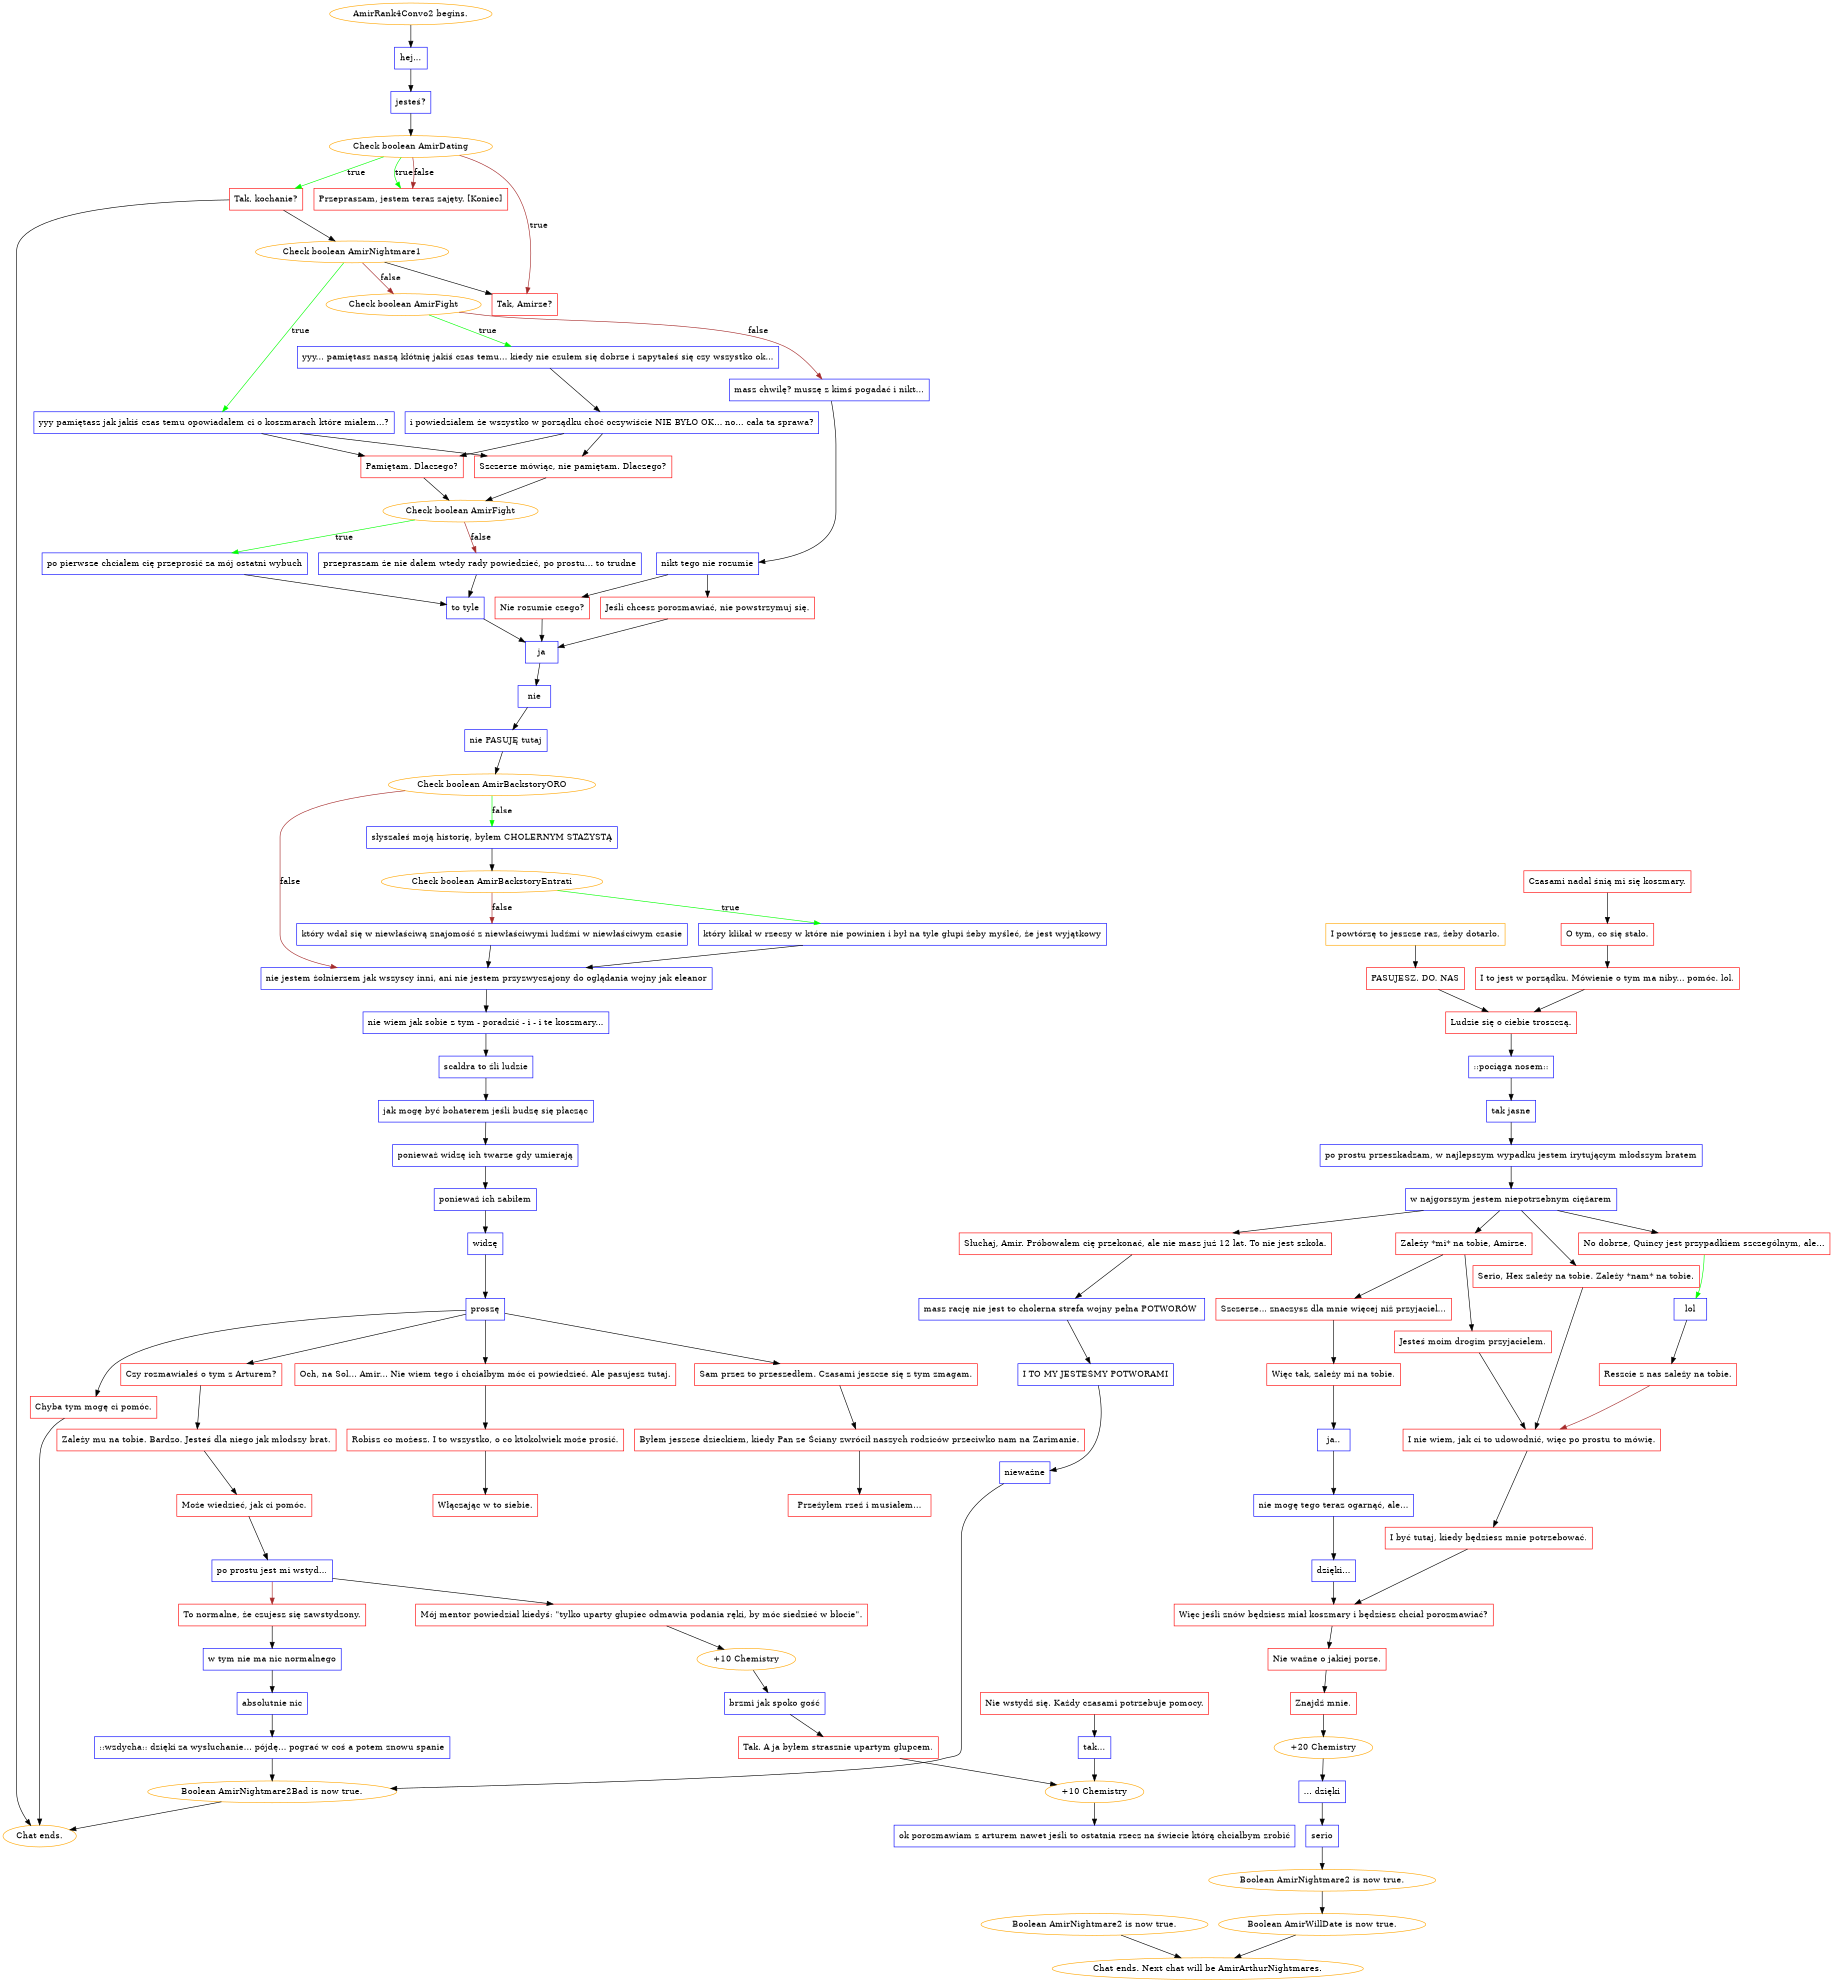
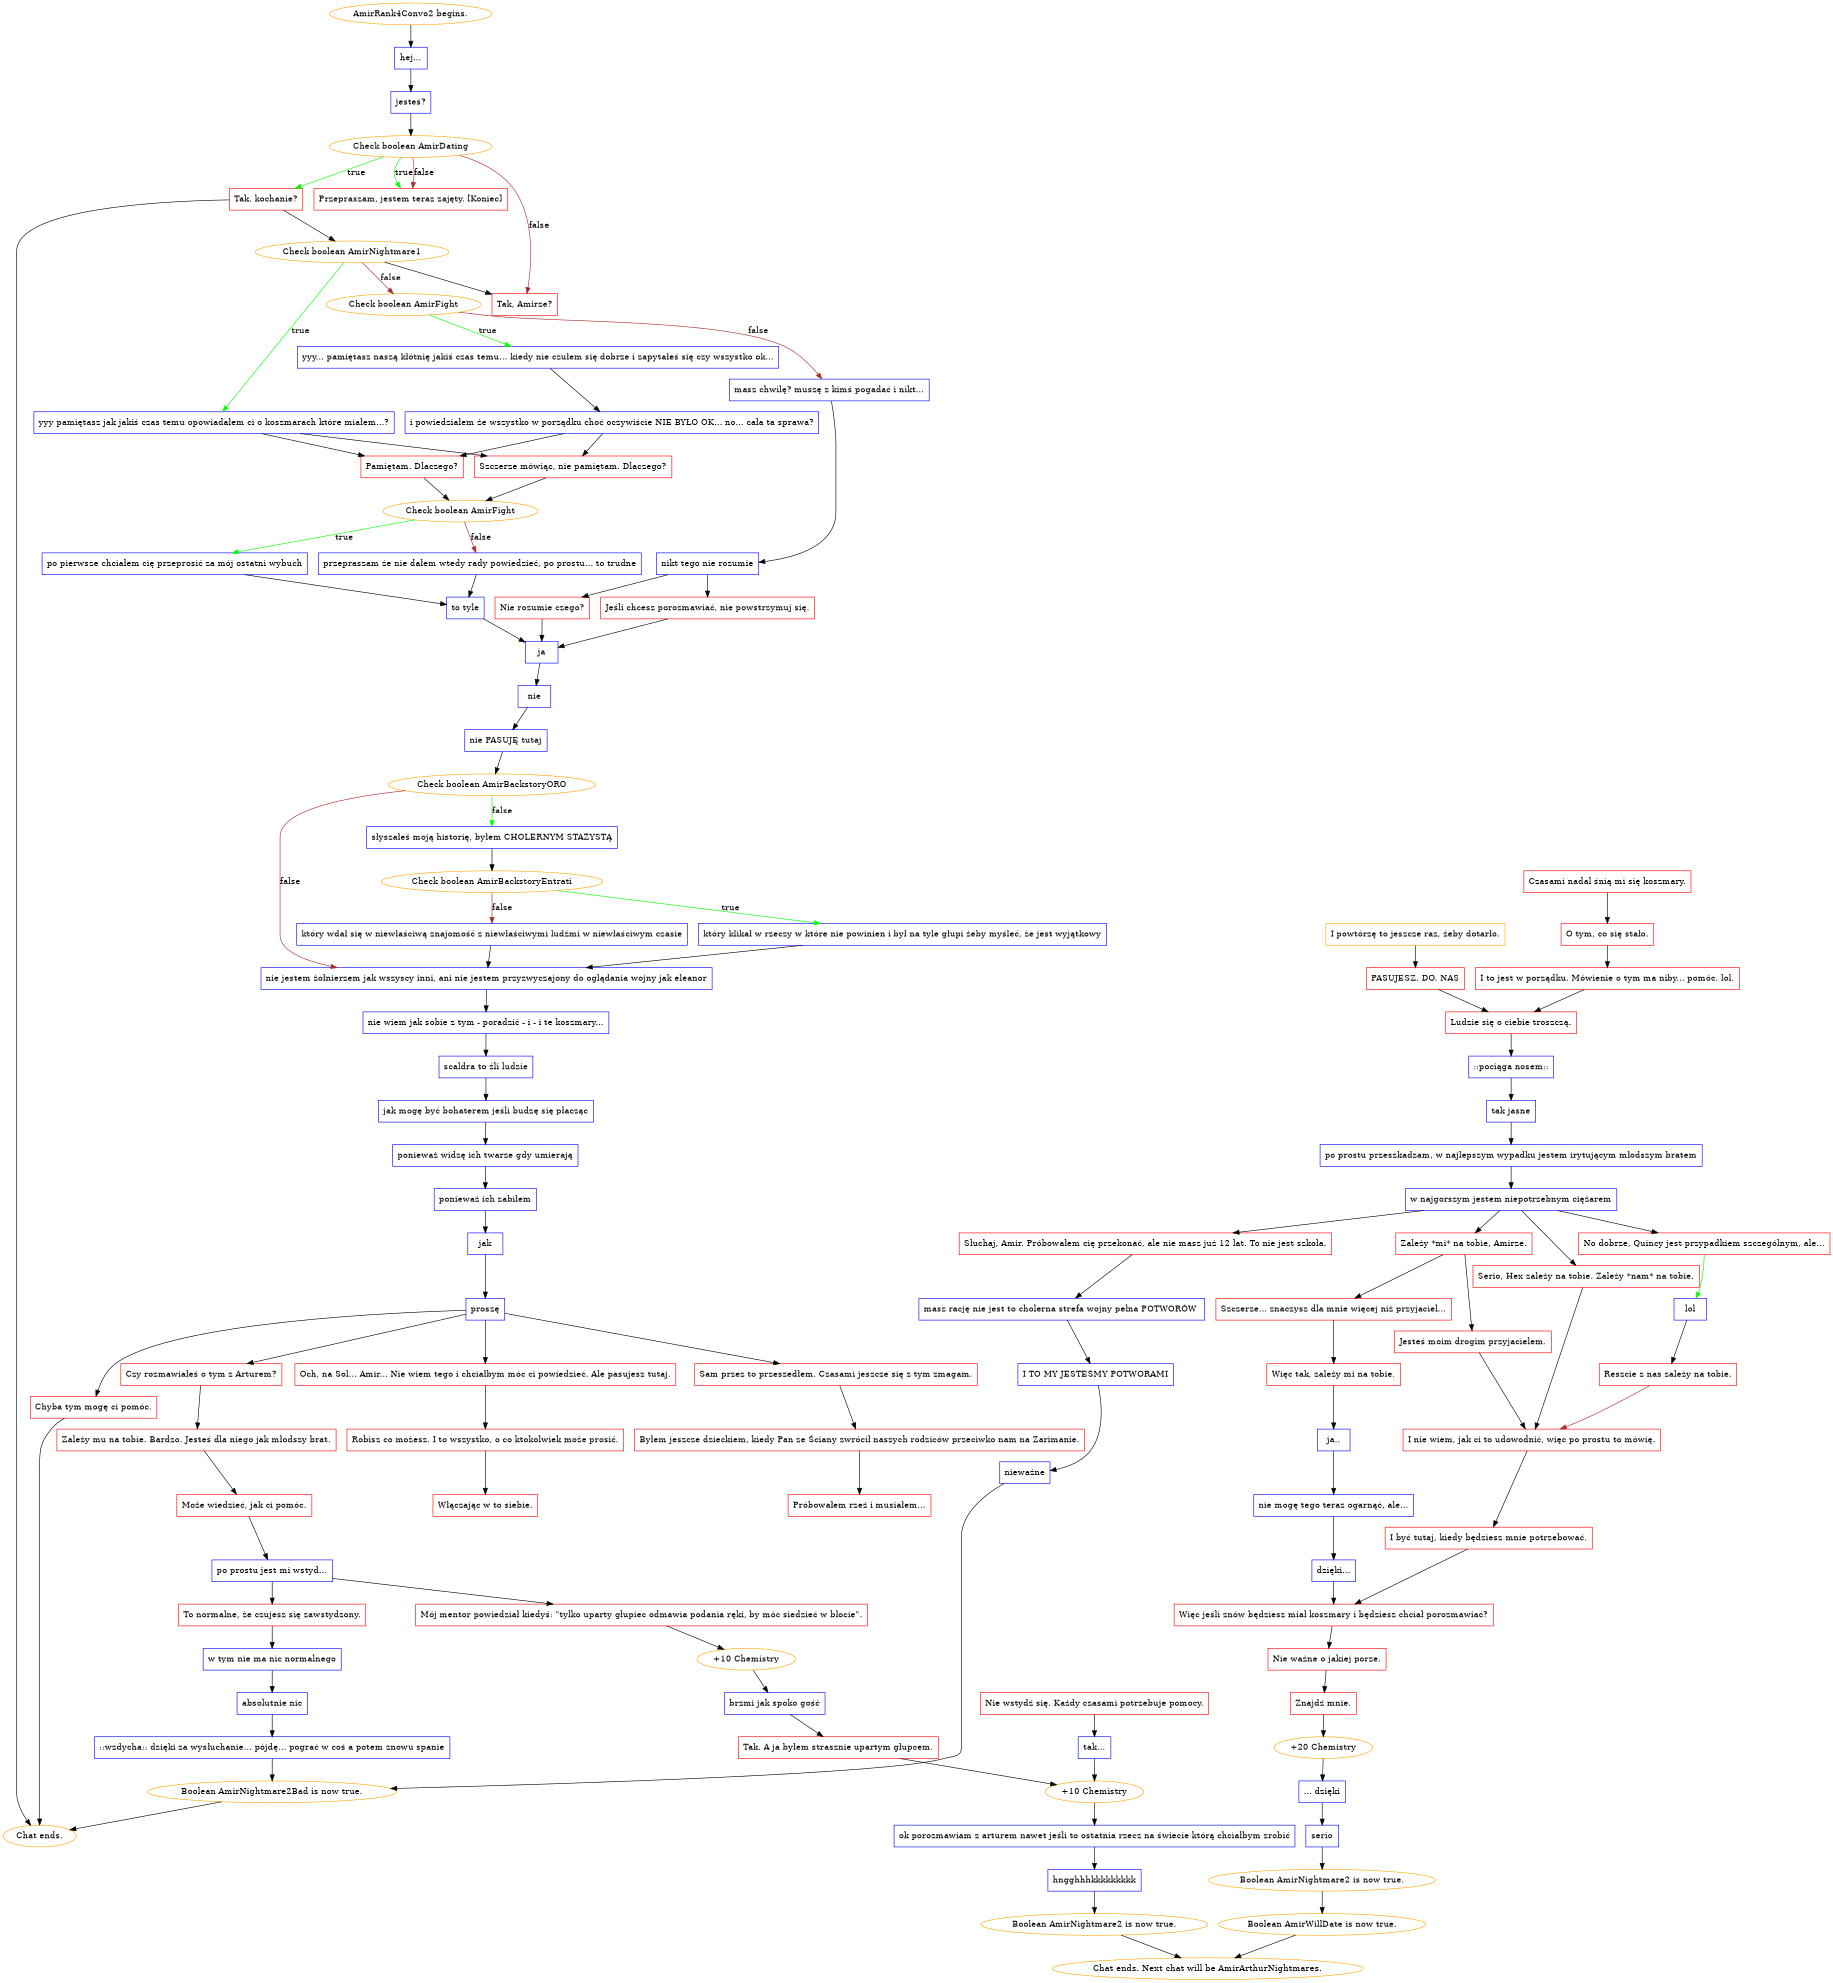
edge "Check boolean AmirDating" -> "Tak, Amirze?": label "true" -> "false"
node "widzę": label "widzę" -> "jak"
node "Przeżyłem rzeź i musiałem...": label "Przeżyłem rzeź i musiałem..." -> "Próbowałem rzeź i musiałem..."
edge "po prostu jest mi wstyd..." -> "To normalne, że czujesz się zawstydzony.": color brown -> black
node "hngghhhkkkkkkkkk": added
